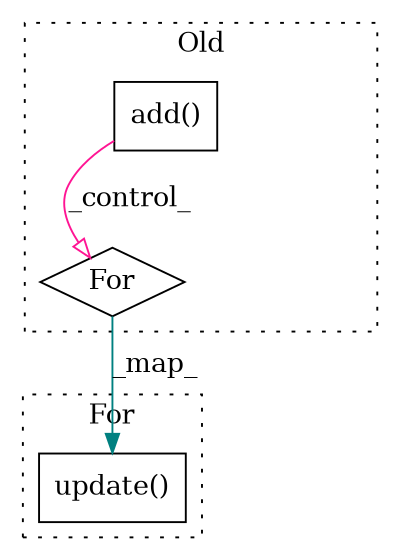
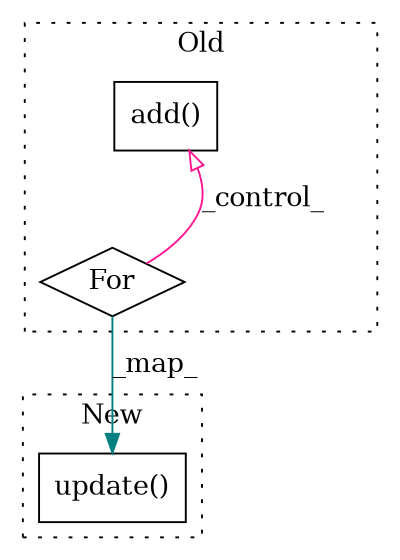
edge "add()" -> "For": reversed
cluster "For": label "For" -> "New"
